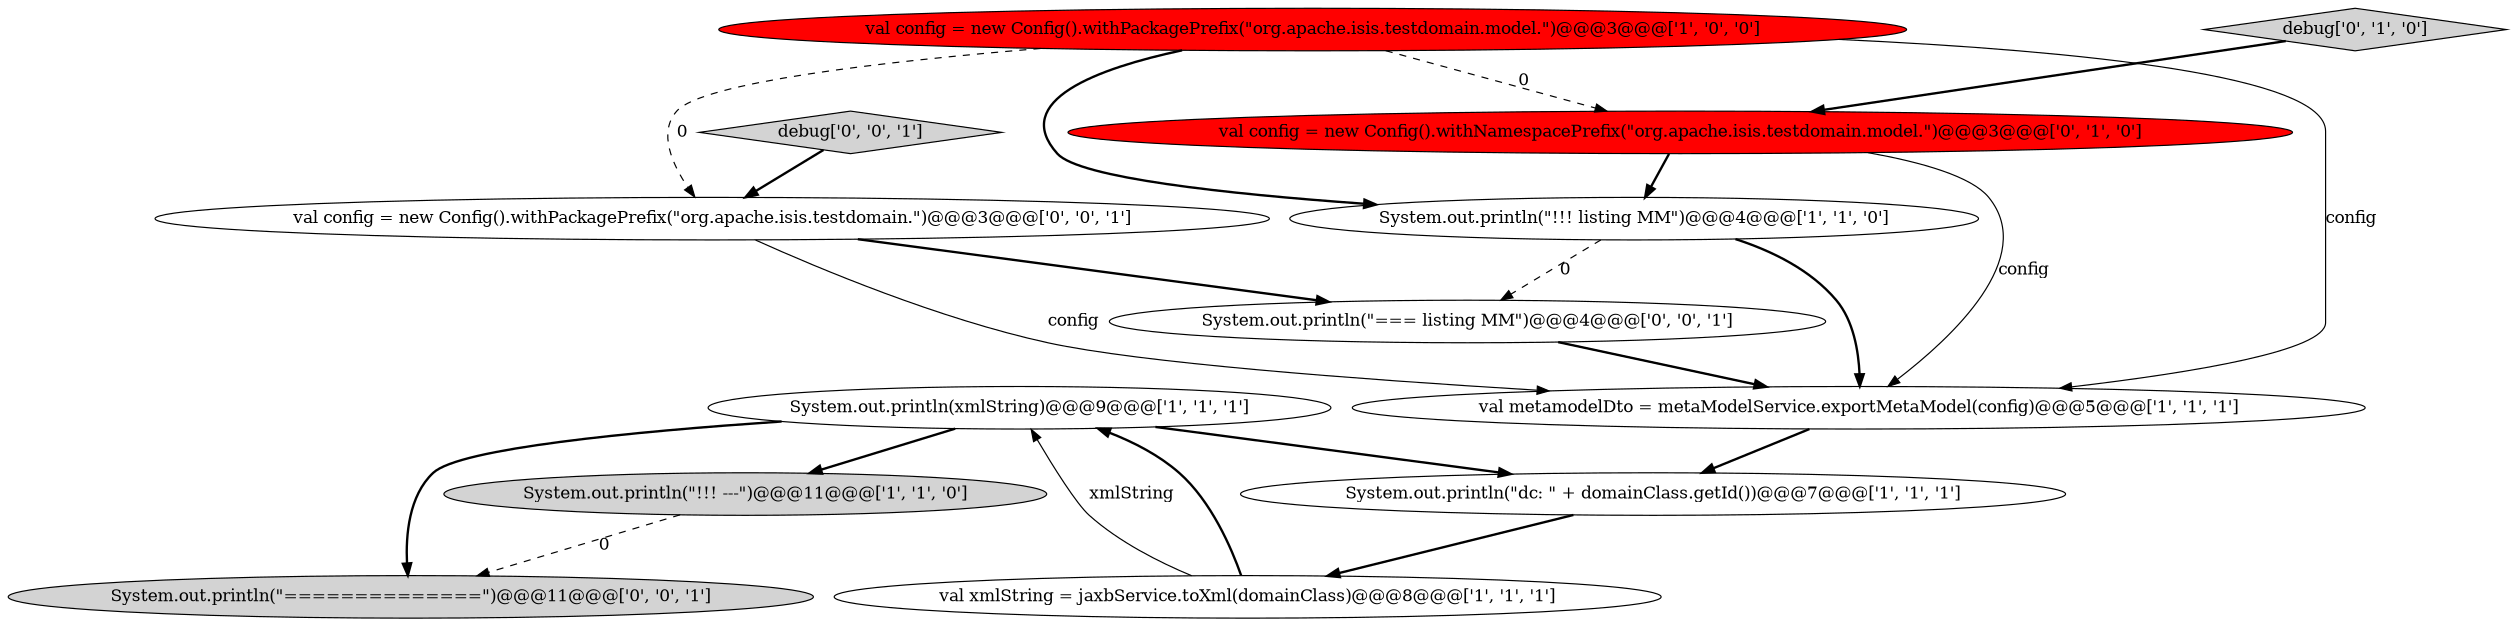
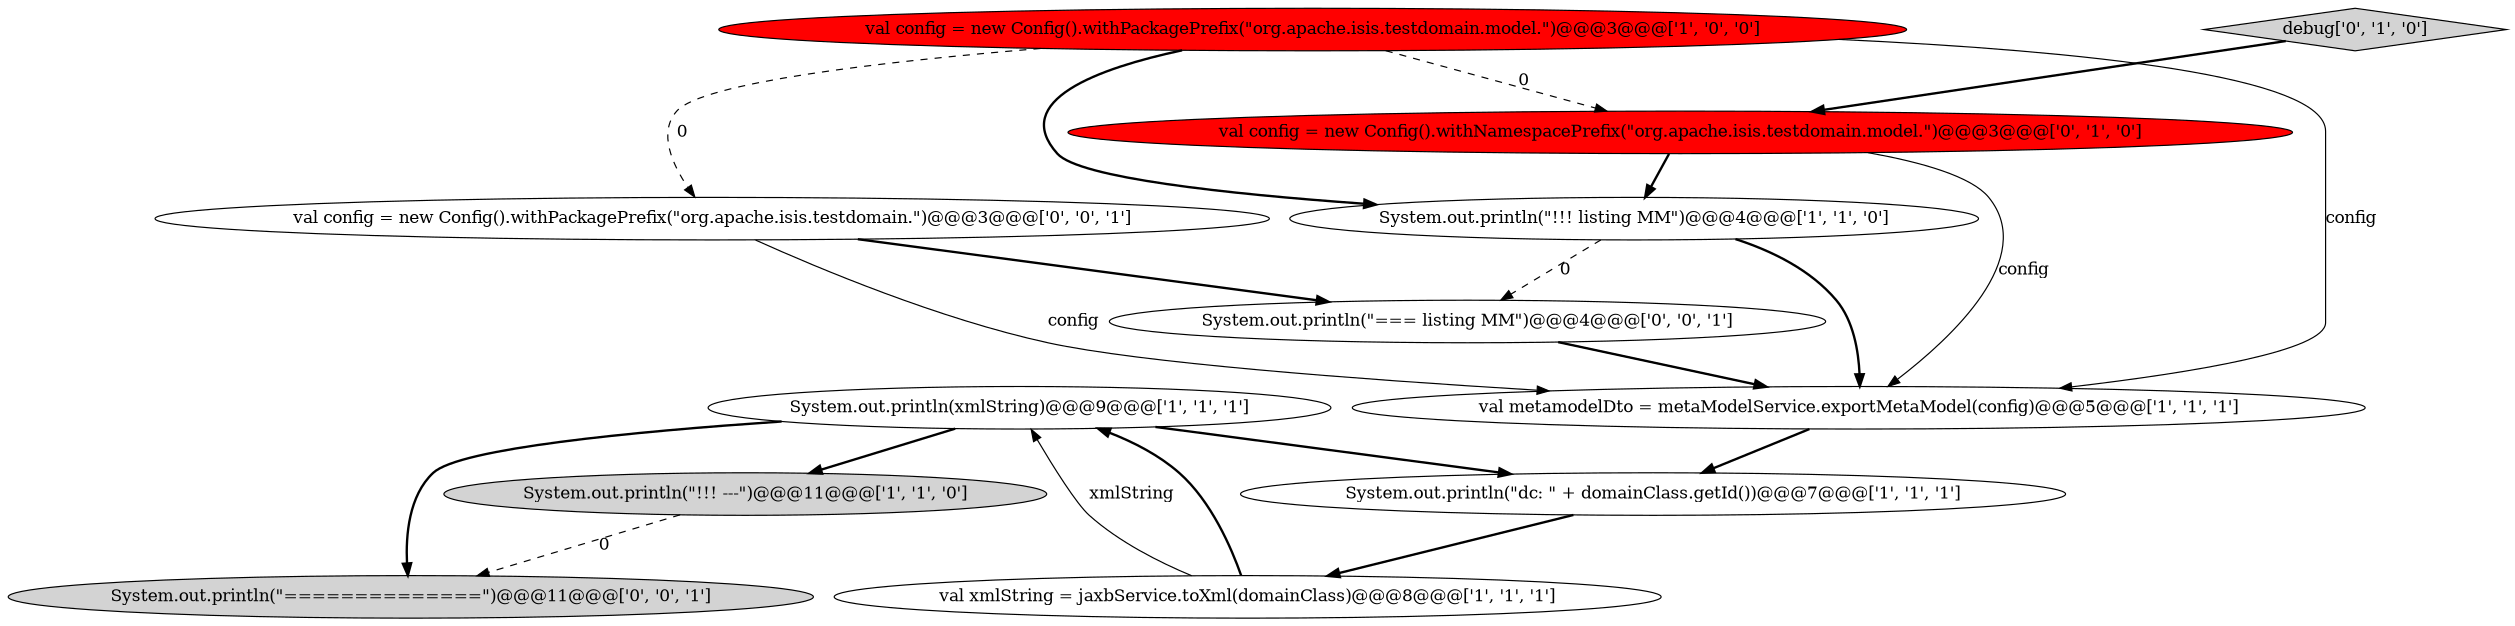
node "debug['0', '0', '1']": removed
